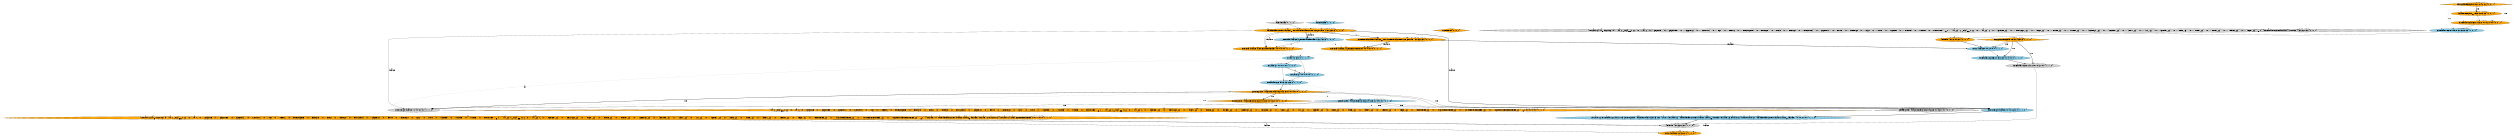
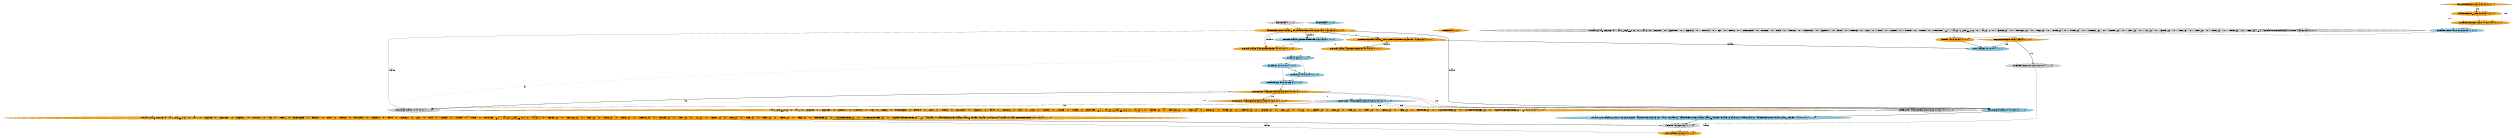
node "_errHandler.reportError(this,re)@@@47@@@['1', '1', '0']": removed
